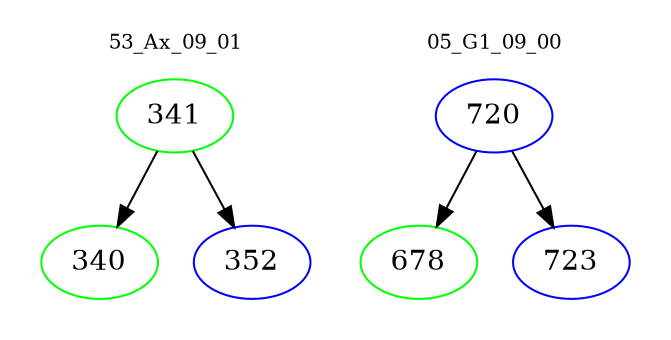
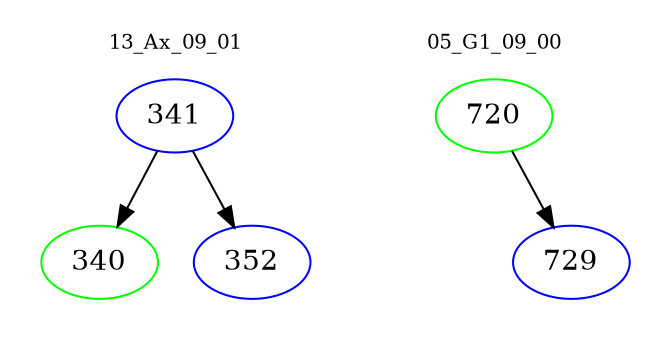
cluster "53_Ax_09_01": label "53_Ax_09_01" -> "13_Ax_09_01"
node "341": color green -> blue
node "720": color blue -> green
node "678": removed
node "723": label "723" -> "729"
